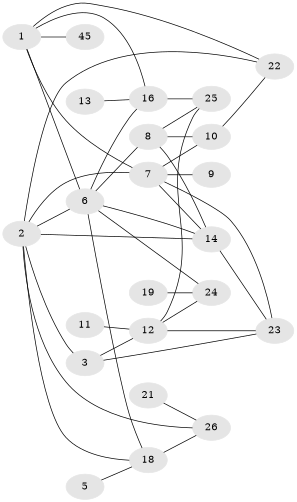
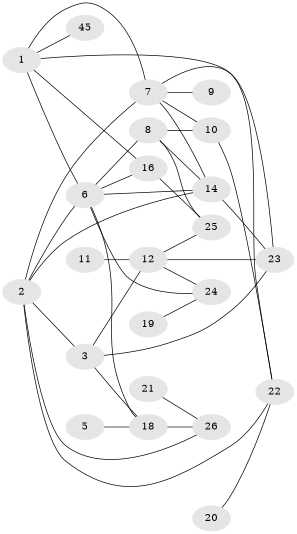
node "13": removed
edge "2" -- "18": now "3" -- "18"
node "20": added
